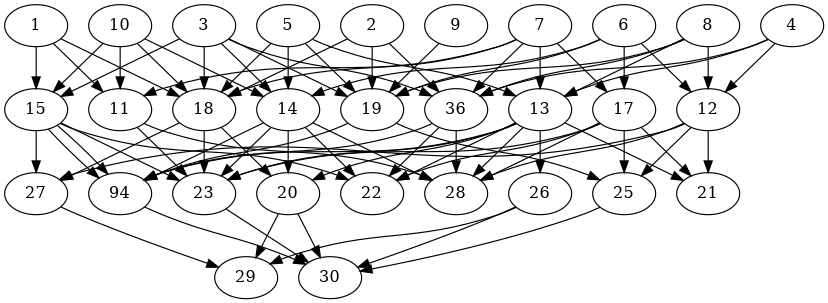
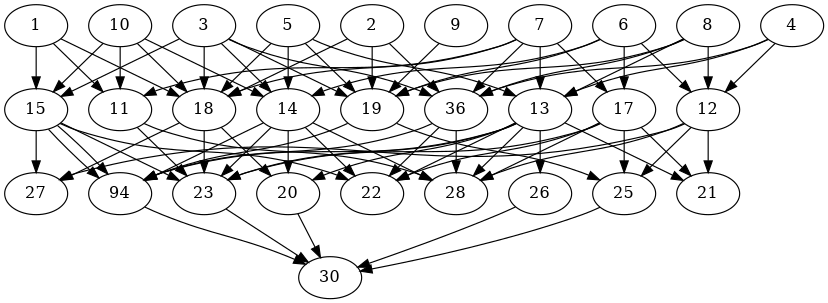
node "29": removed
